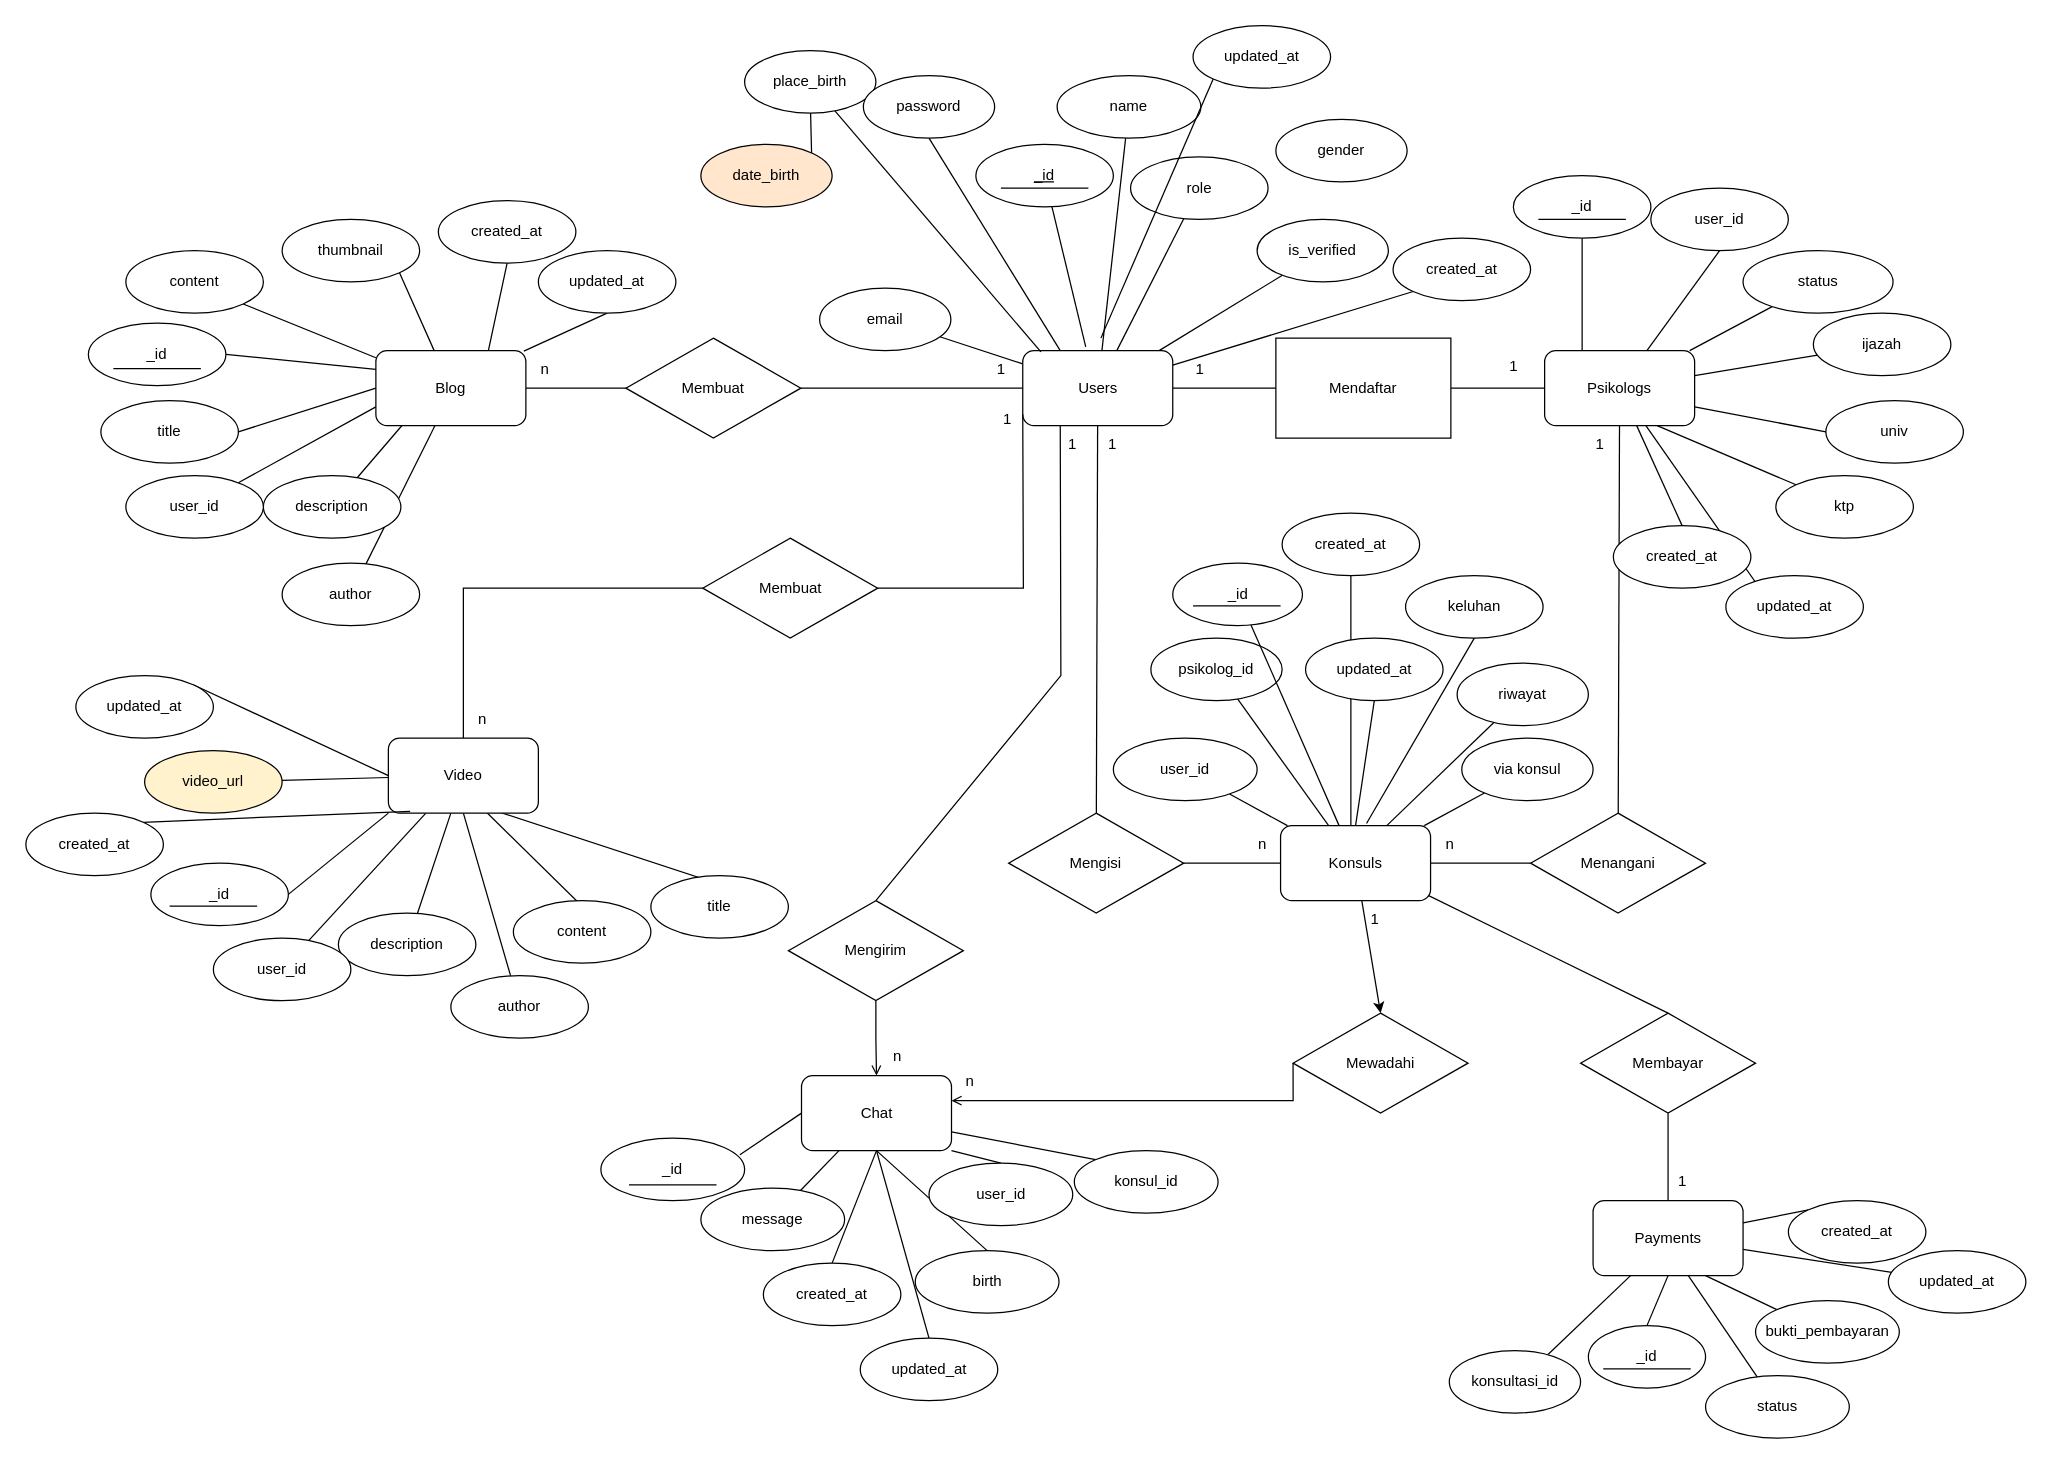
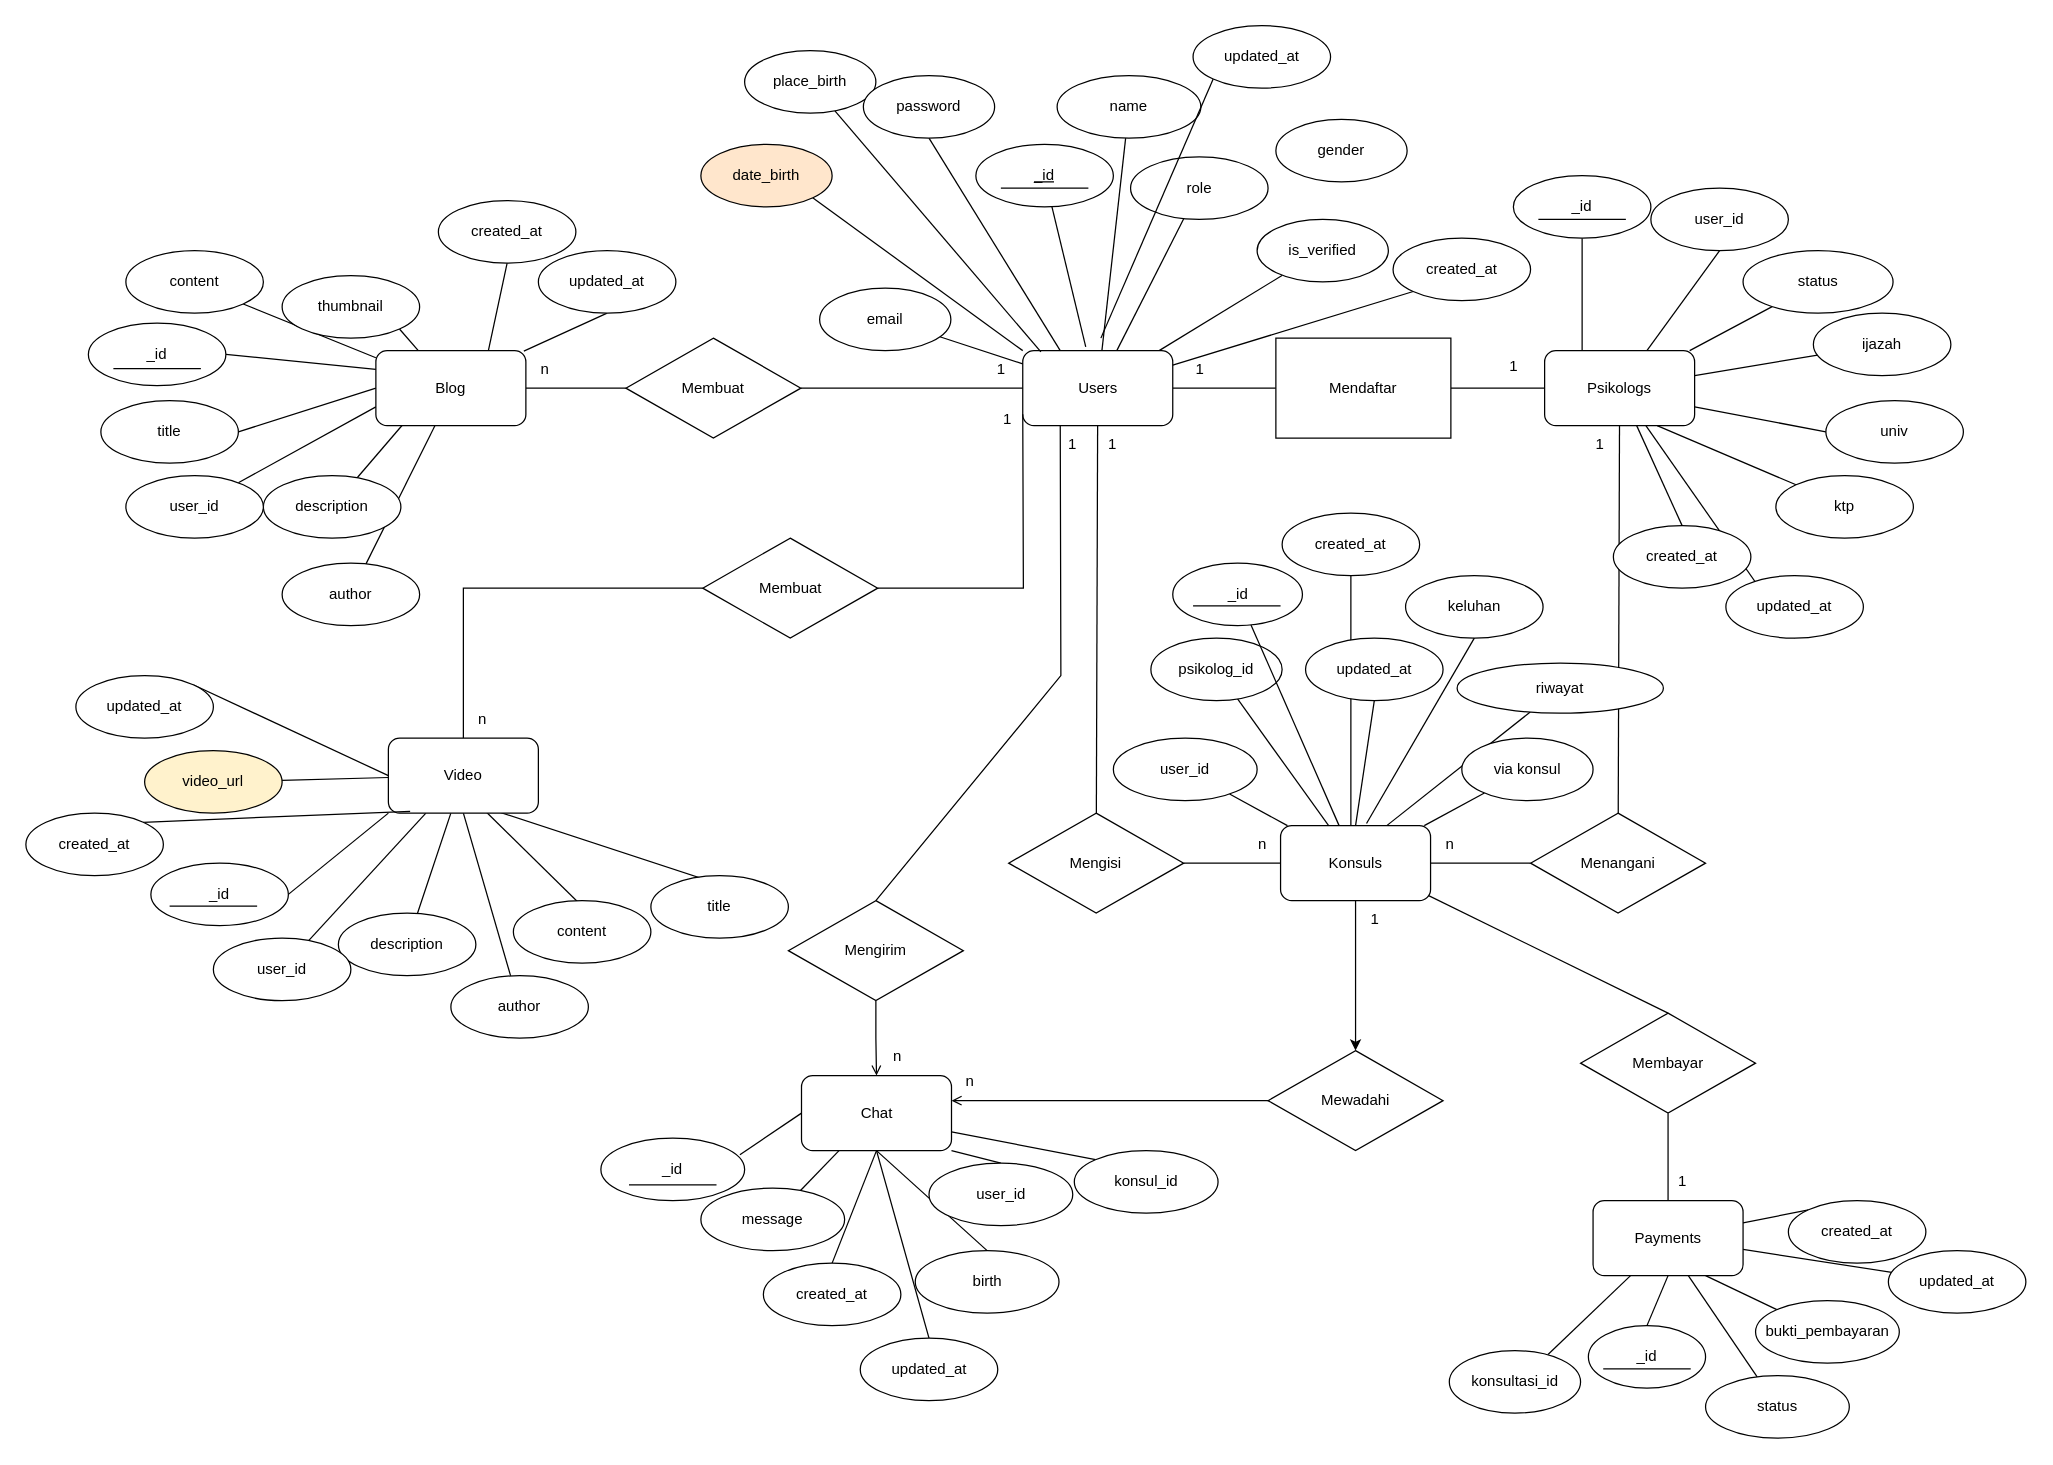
edge "place_birth" -- "date_birth": now "Users" -- "date_birth"
node "thumbnail": moved (351, 251) -> (351, 307)
node "riwayat": size 131x63 -> 206x50
node "Mewadahi": moved (1380, 1063) -> (1355, 1101)
